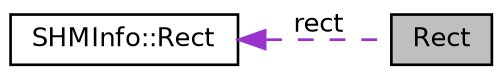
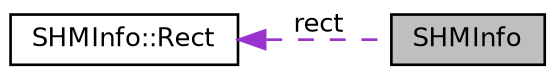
node "Rect": label "Rect" -> "SHMInfo"
